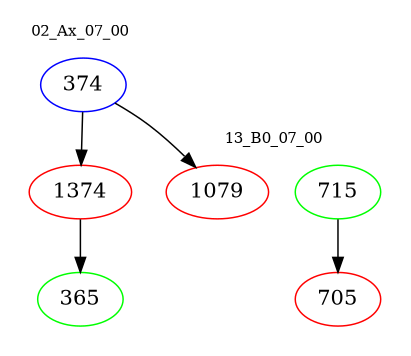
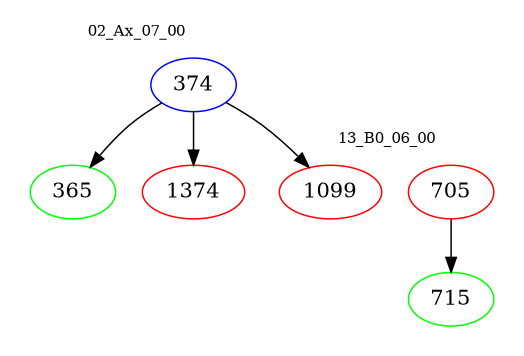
cluster "13_B0_07_00": label "13_B0_07_00" -> "13_B0_06_00"
node "1079": label "1079" -> "1099"
edge "1374" -> "365": now "374" -> "365"
edge "715" -> "705": reversed
